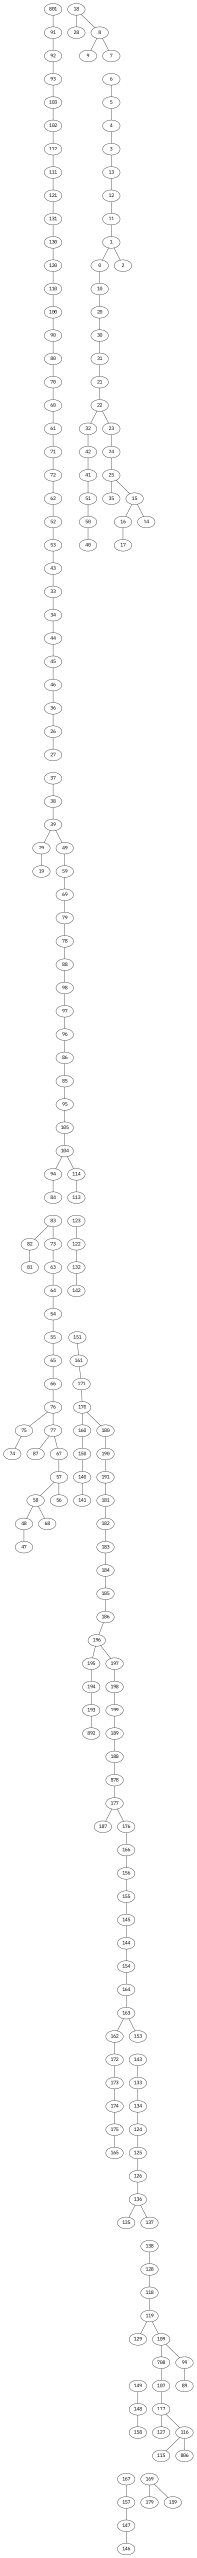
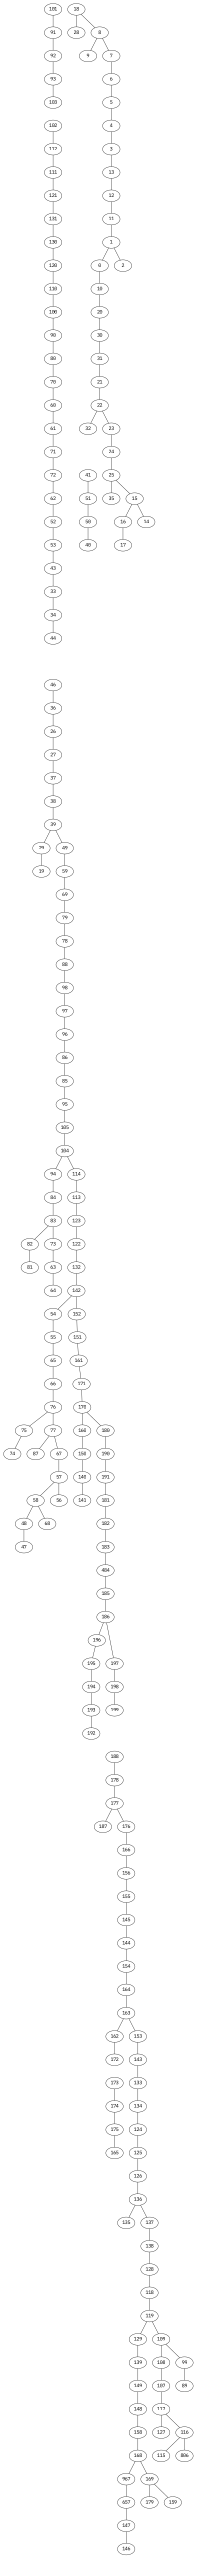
node "801": label "801" -> "101"
edge "7" -- "6": added
edge "103" -- "102": removed
node "42": removed
node "45": removed
edge "27" -- "37": added
edge "84" -- "83": added
edge "113" -- "123": added
edge "64" -- "54": now "142" -- "54"
node "152": added
node "184": label "184" -> "484"
edge "196" -- "197": now "186" -- "197"
node "892": label "892" -> "192"
node "189": removed
node "878": label "878" -> "178"
edge "153" -- "143": added
edge "172" -- "173": removed
edge "137" -- "138": added
node "139": added
node "708": label "708" -> "108"
node "168": added
node "167": label "167" -> "967"
node "157": label "157" -> "657"
